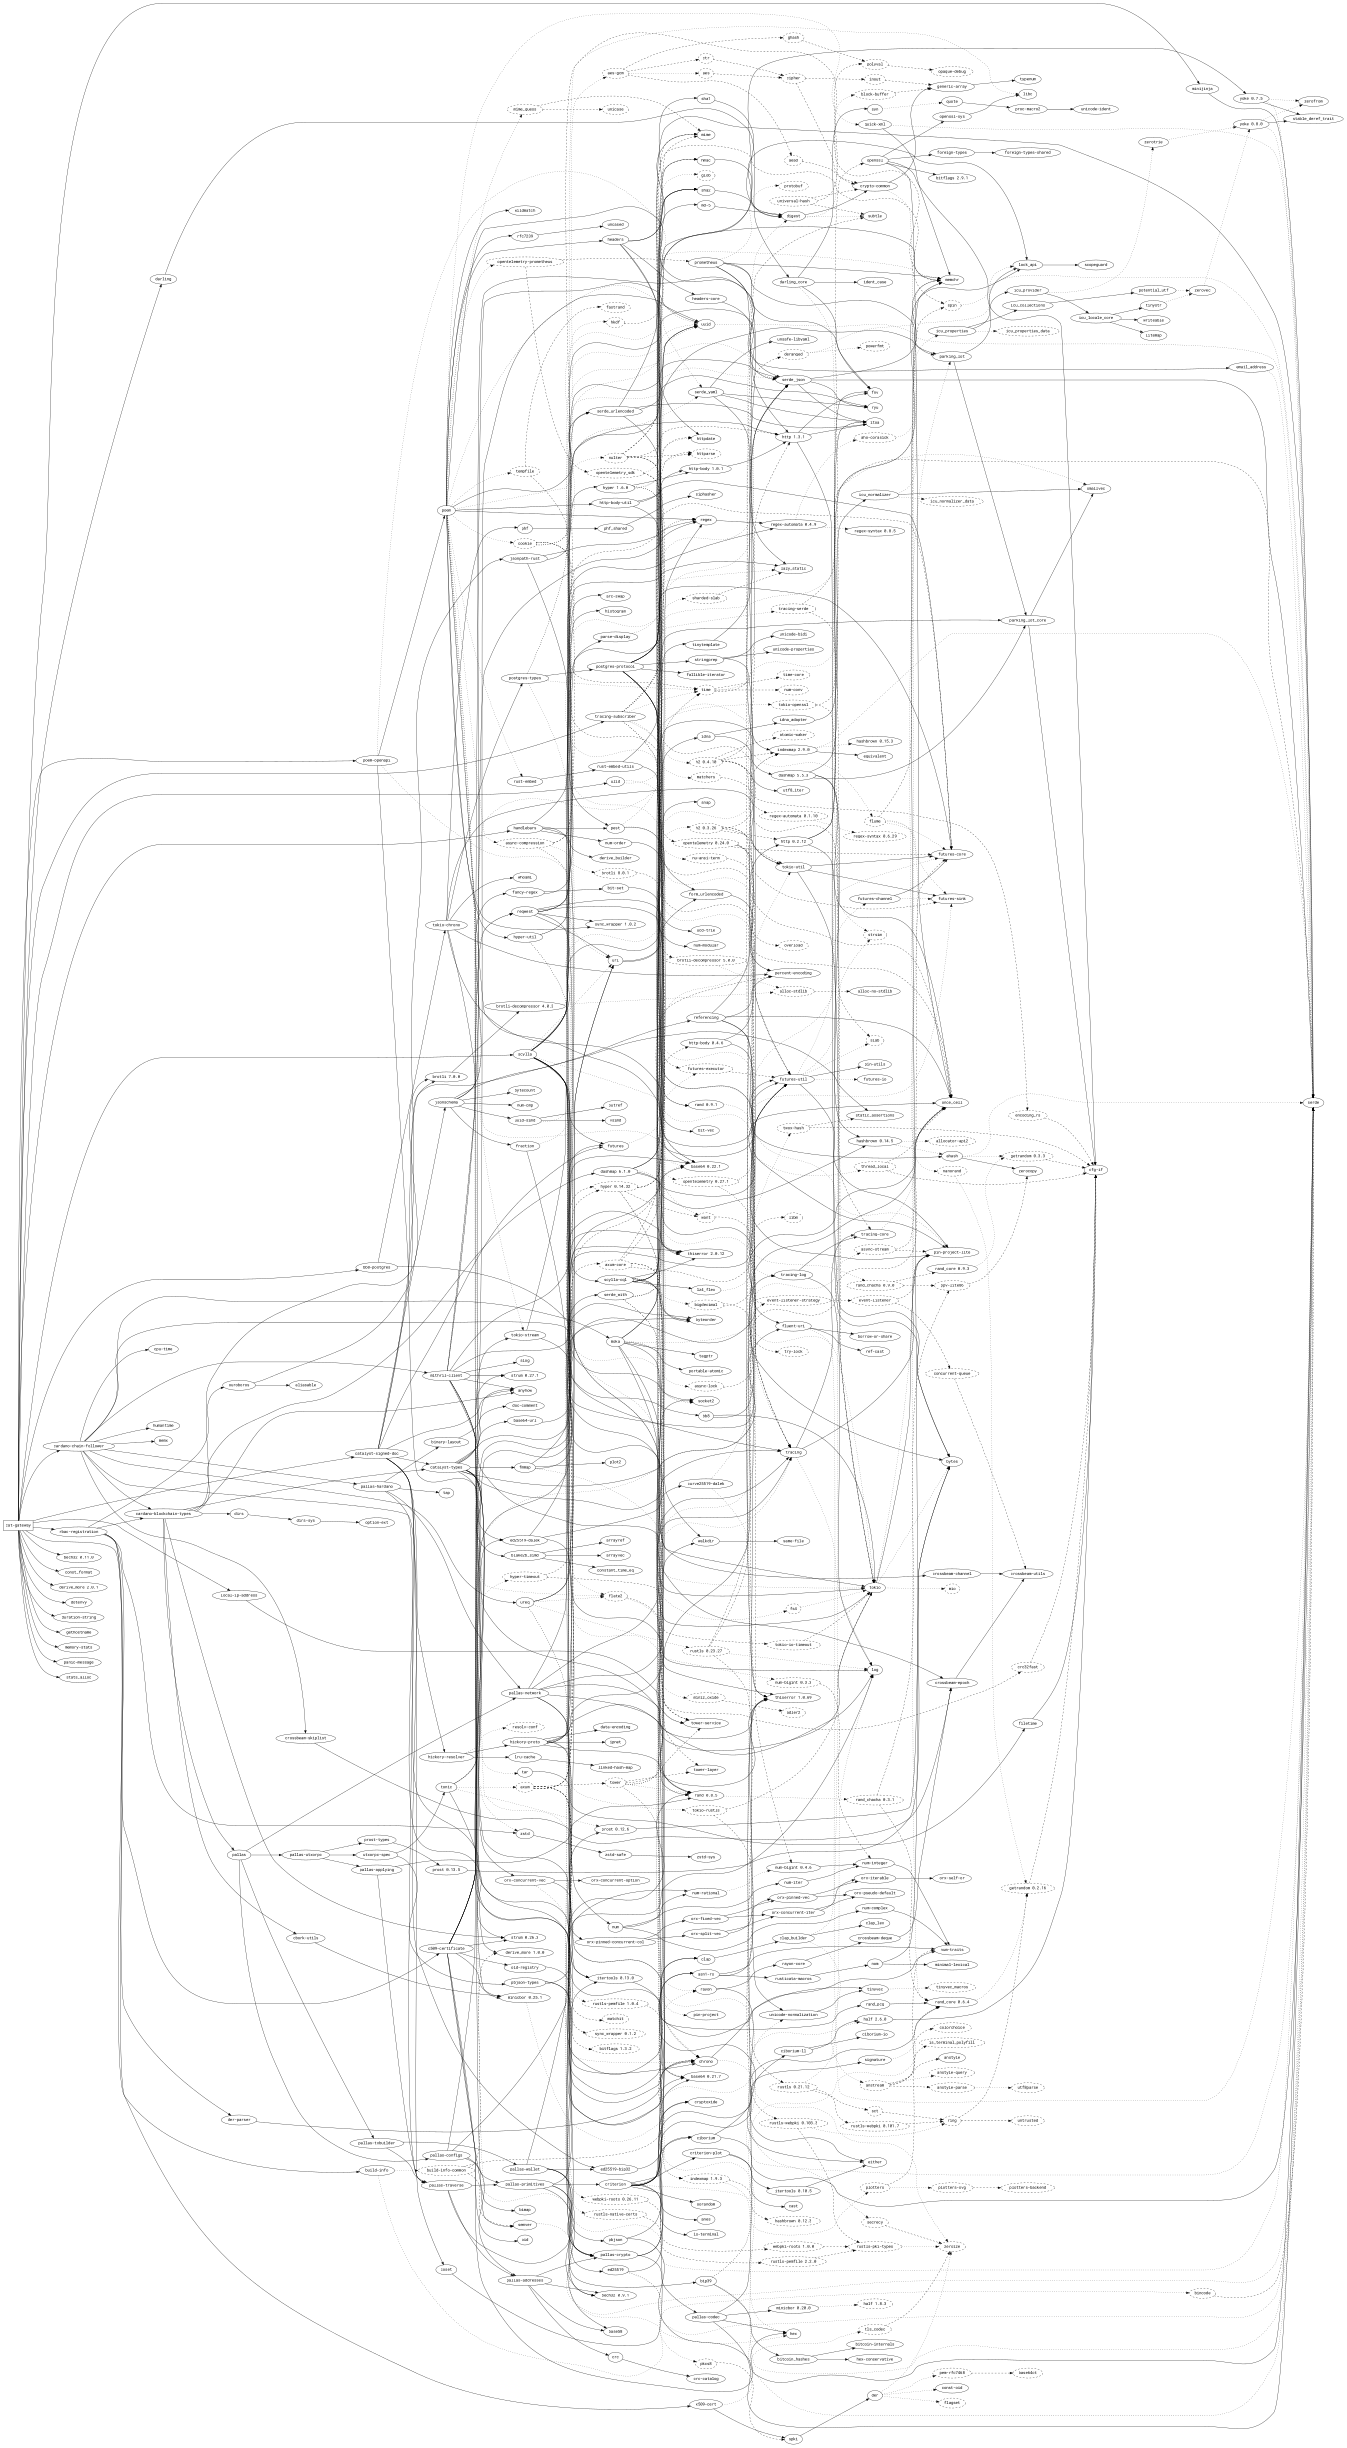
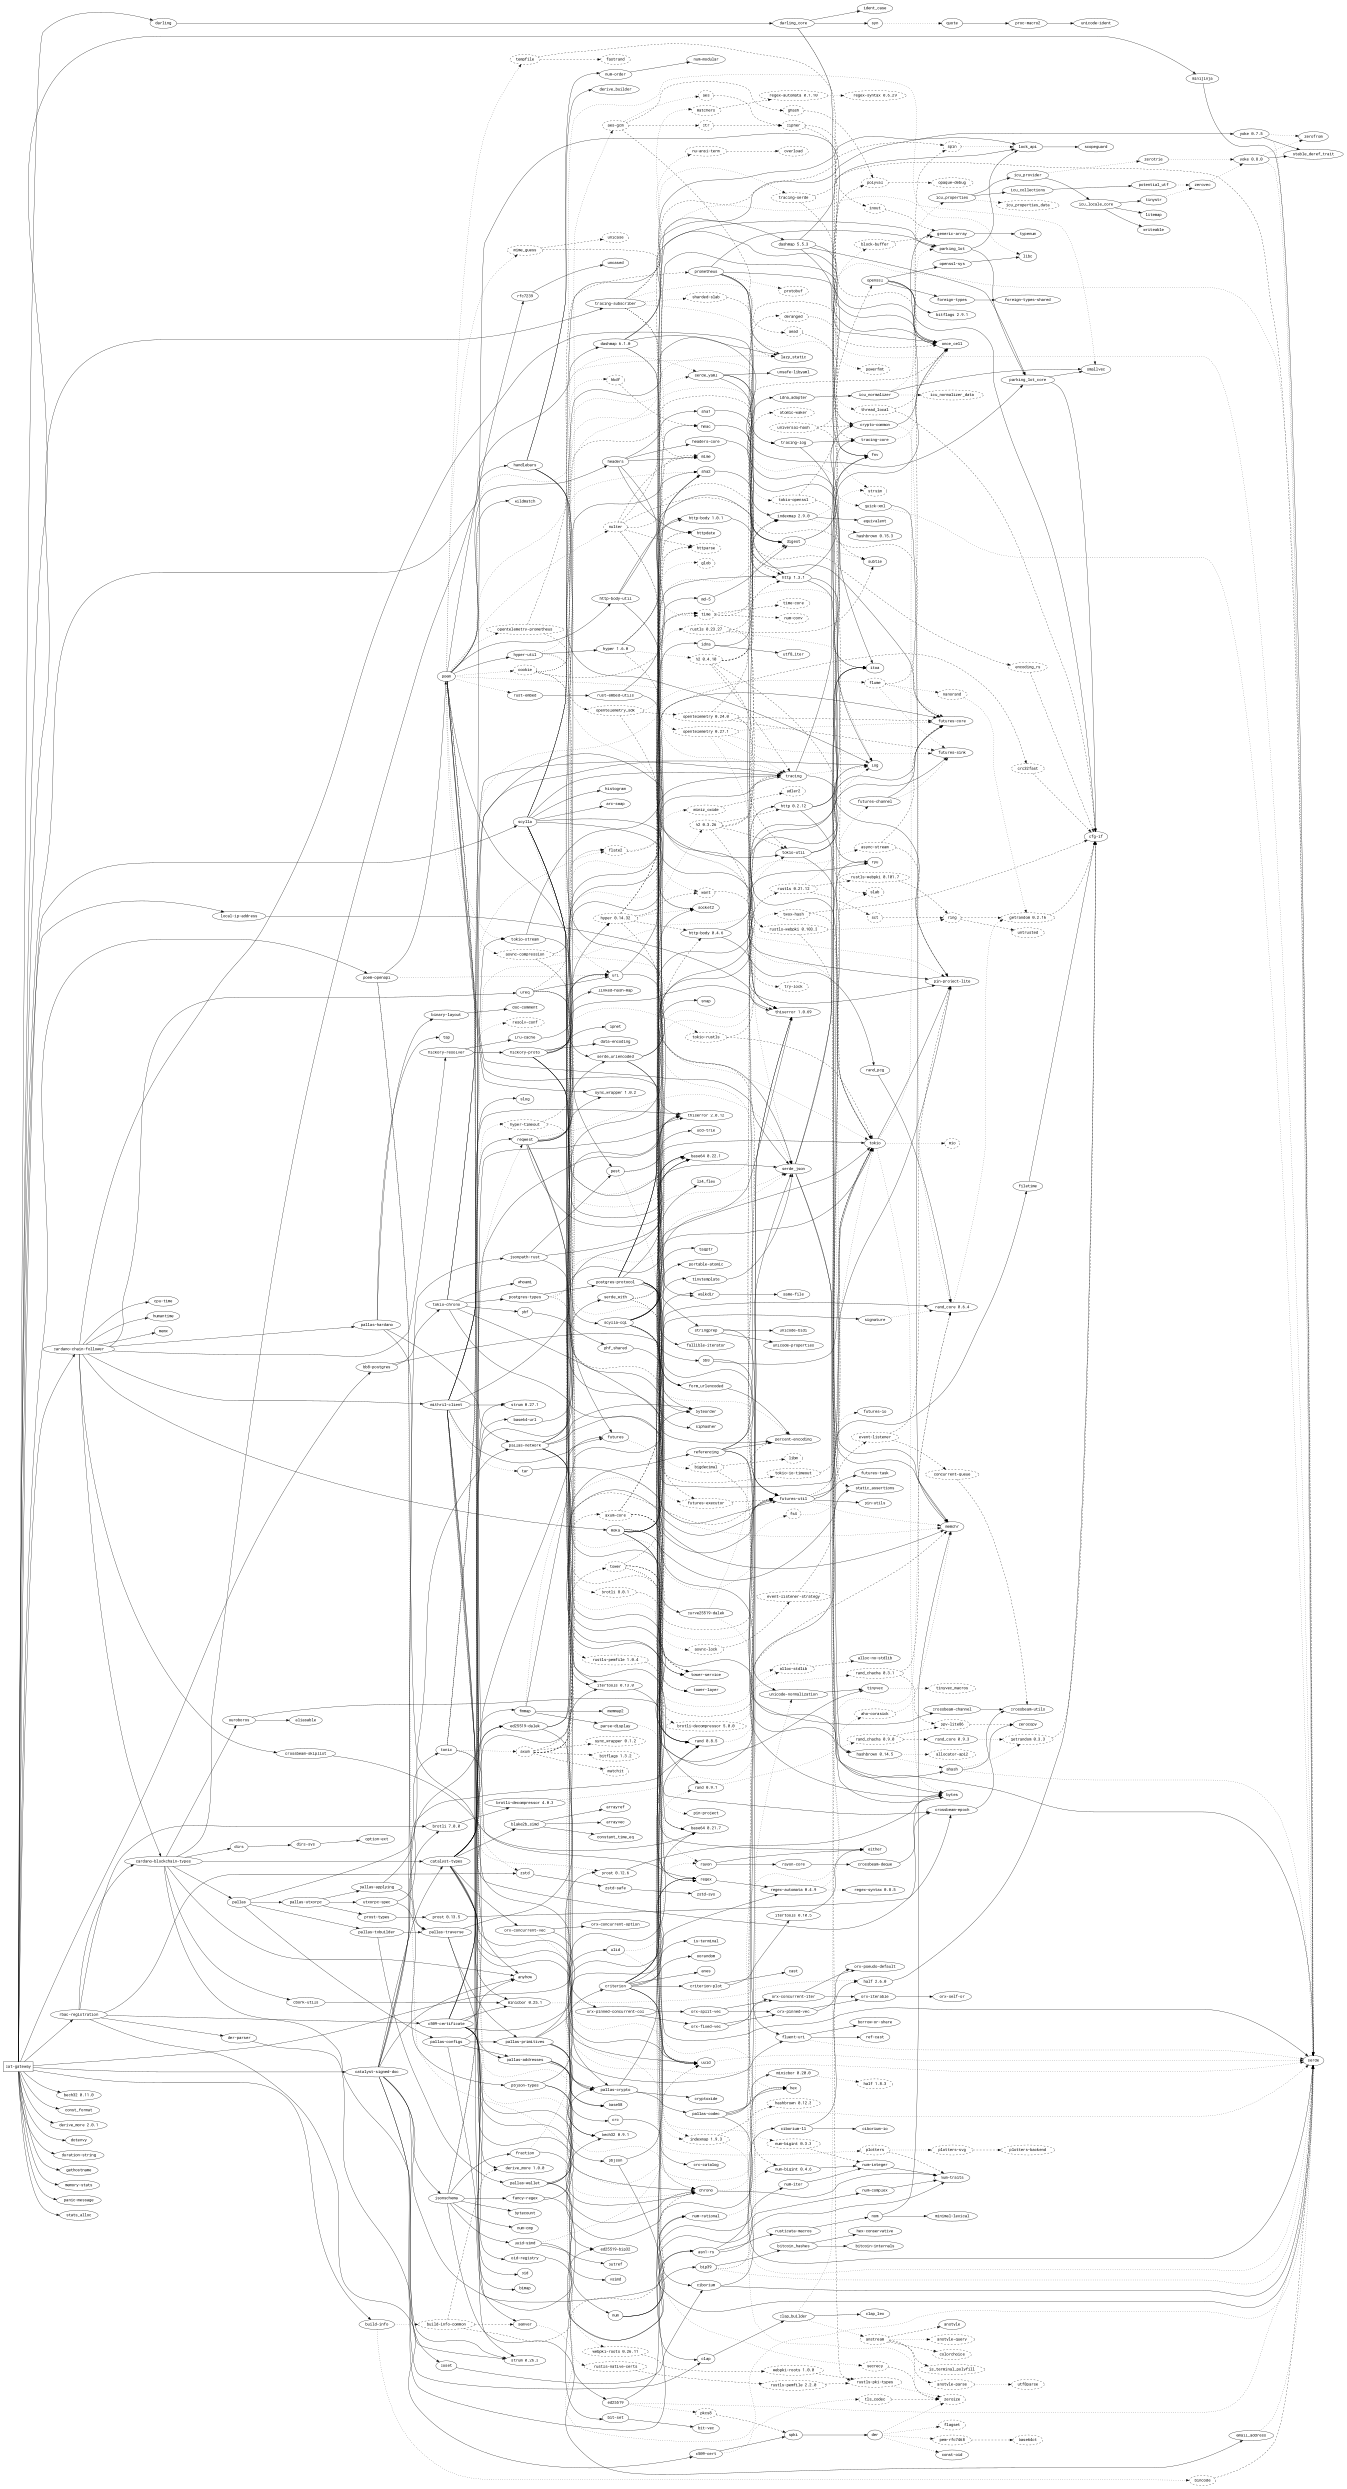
edge "hyper 0.14.32" -> "http-body 0.4.6": added
node "plot2": label "plot2" -> "memmap2"
node "futures-task": added
edge "ed25519-bip32" -> "cryptoxide": removed
